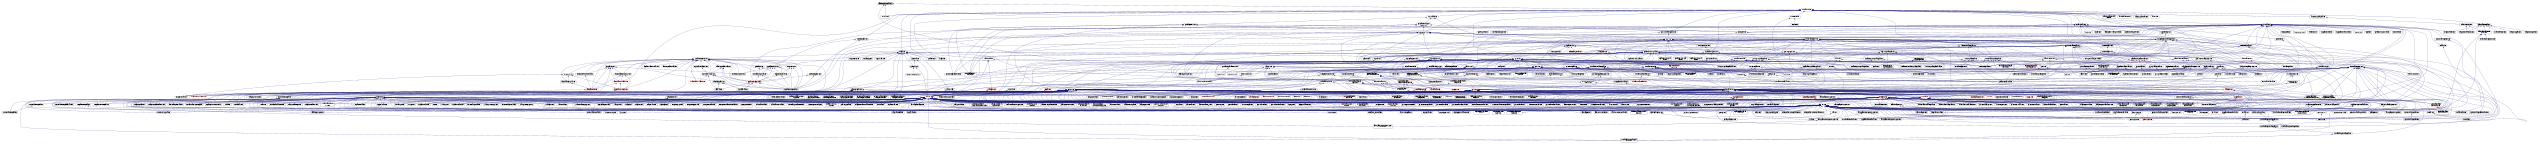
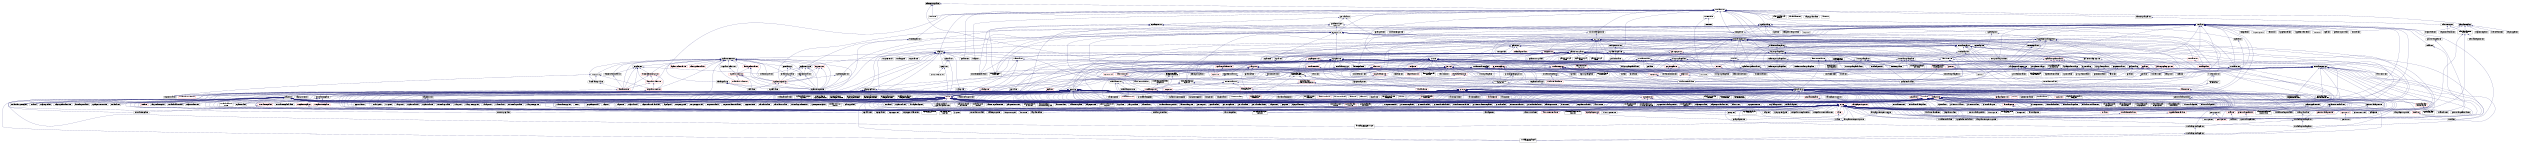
node "parcel_route_handler.cpp": removed
